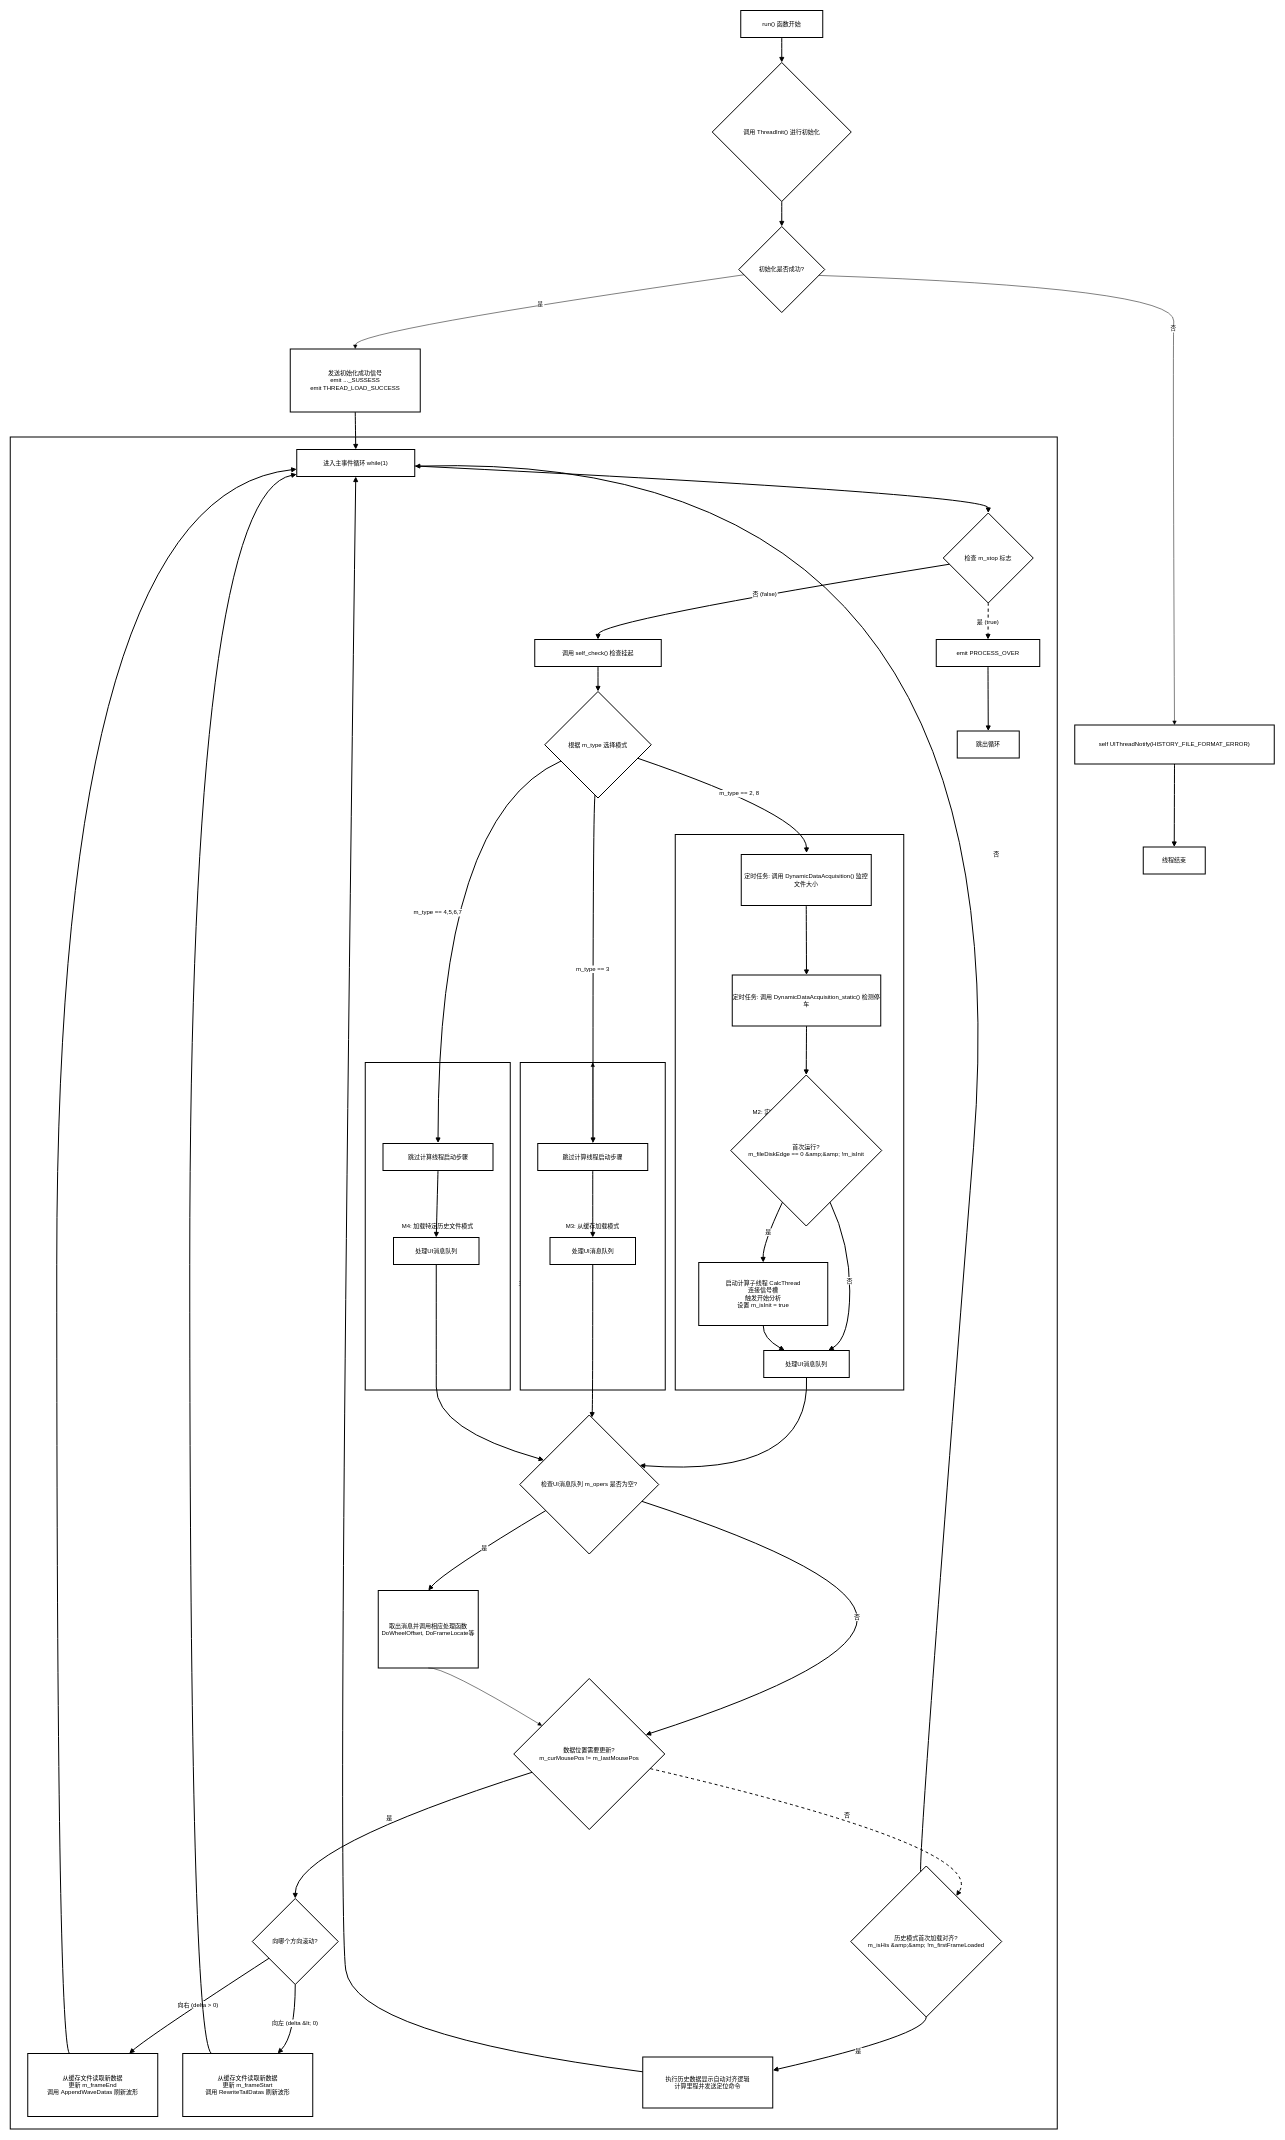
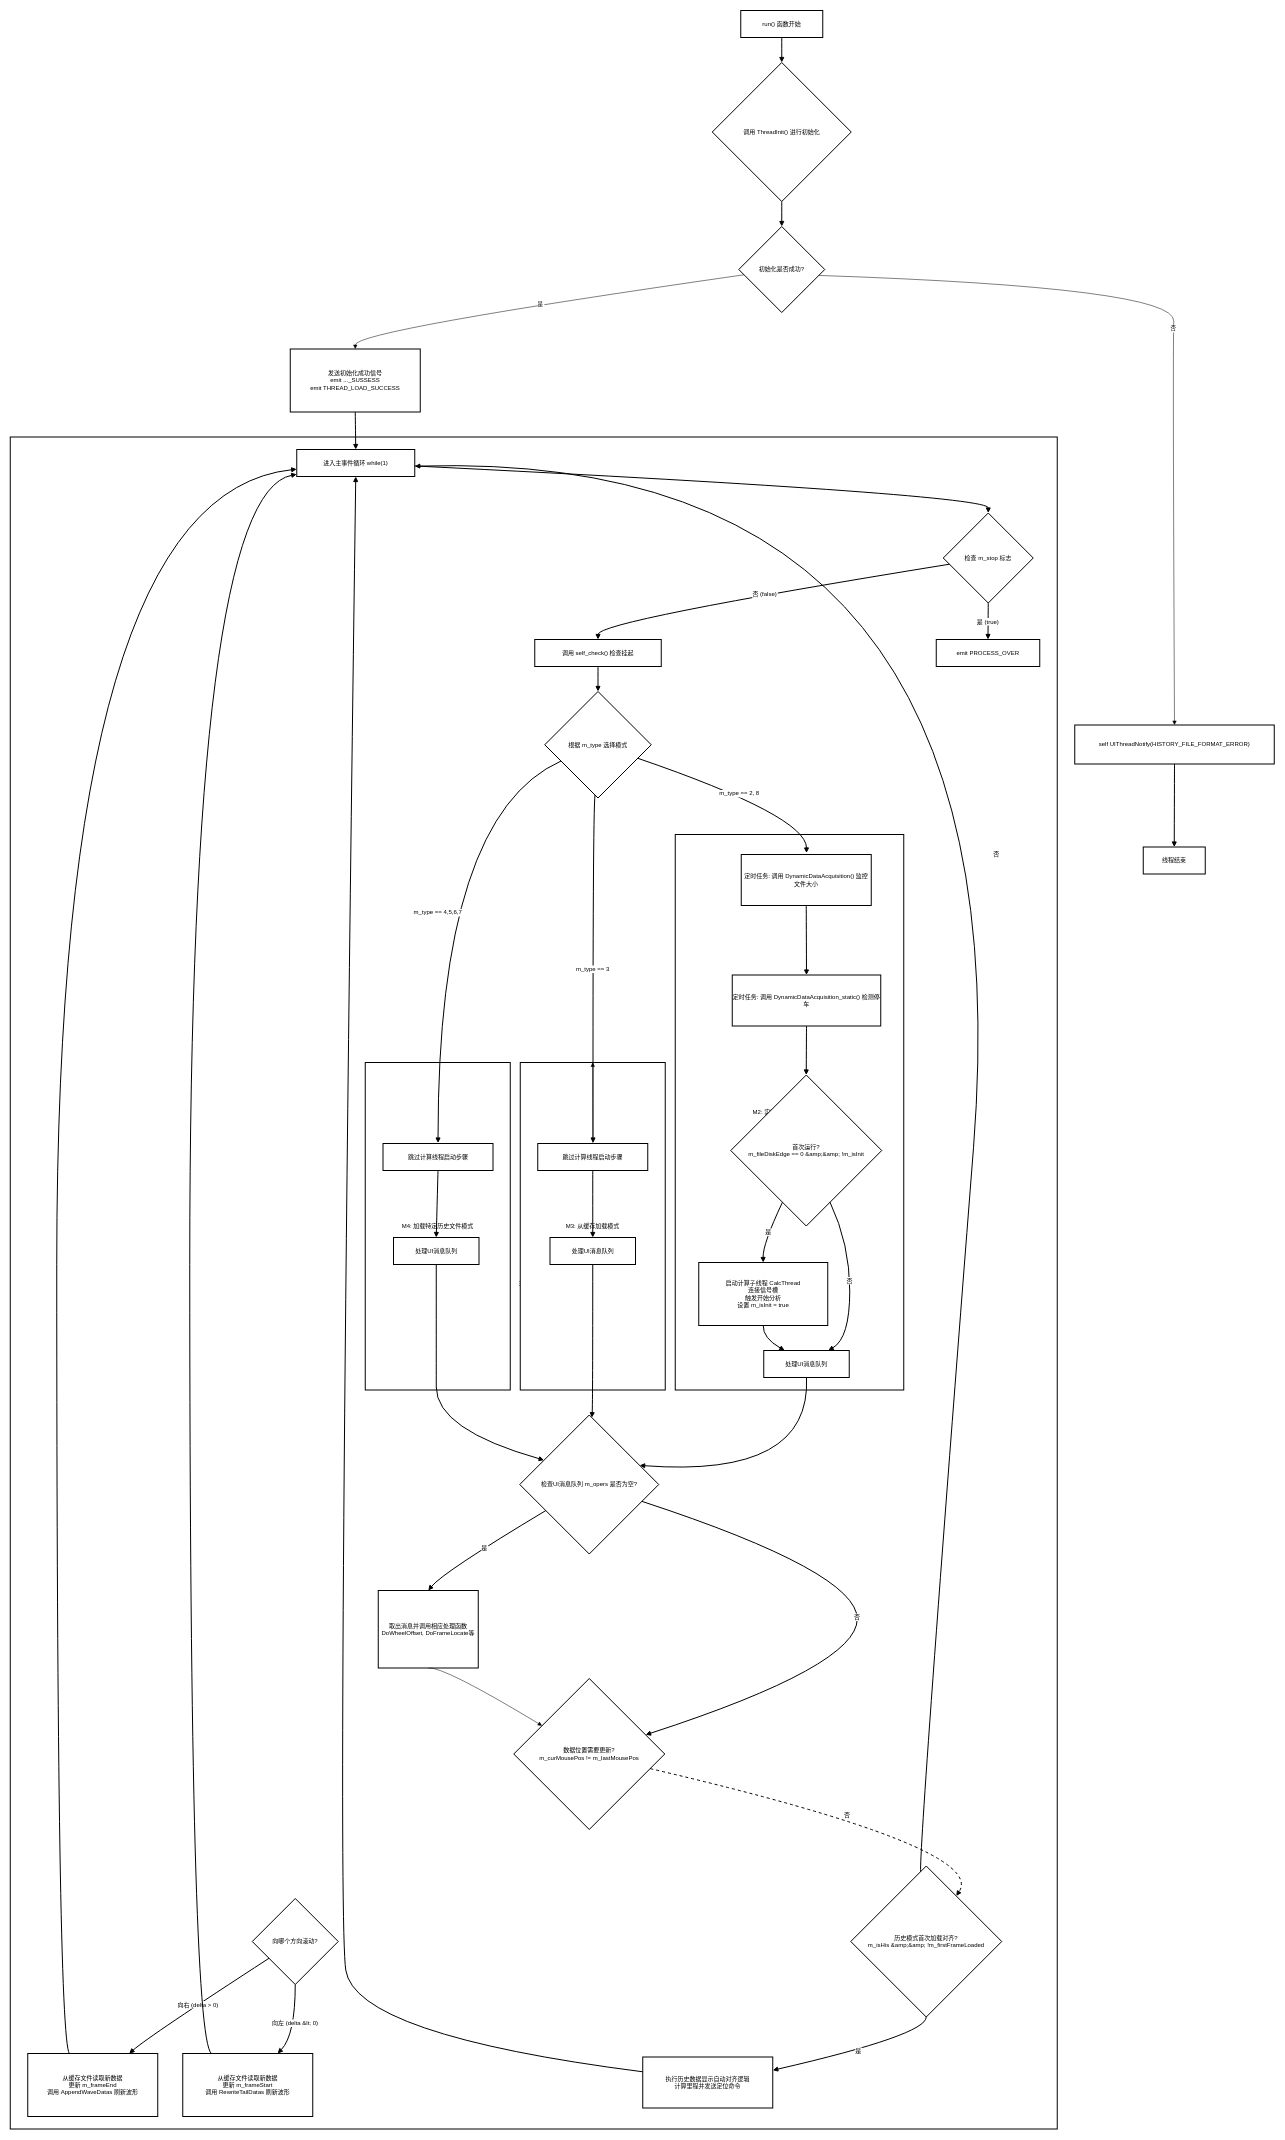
edge "检查 m_stop 标志" -> "emit PROCESS_OVER": style dashed -> solid
edge "emit PROCESS_OVER" -> "跳出循环": removed
node "跳出循环": removed
edge "数据位置需要更新? m_curMousePos != m_lastMousePos" -> "向哪个方向滚动?": removed, label "是"
